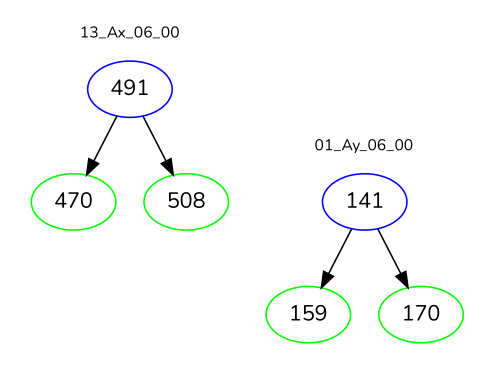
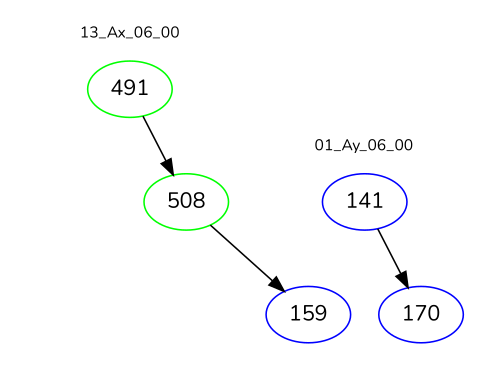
node "491": color blue -> green
node "470": removed
edge "141" -> "159": now "508" -> "159"
node "159": color green -> blue
node "170": color green -> blue
